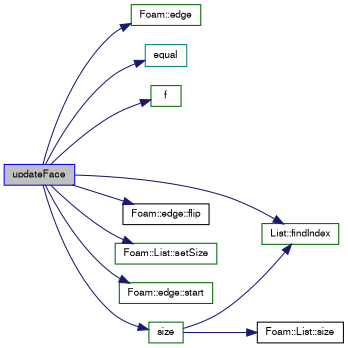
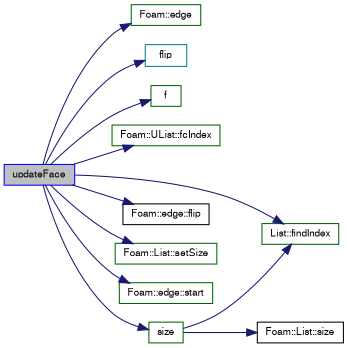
node "equal": label "equal" -> "flip"
node "Foam::UList::fcIndex": added
